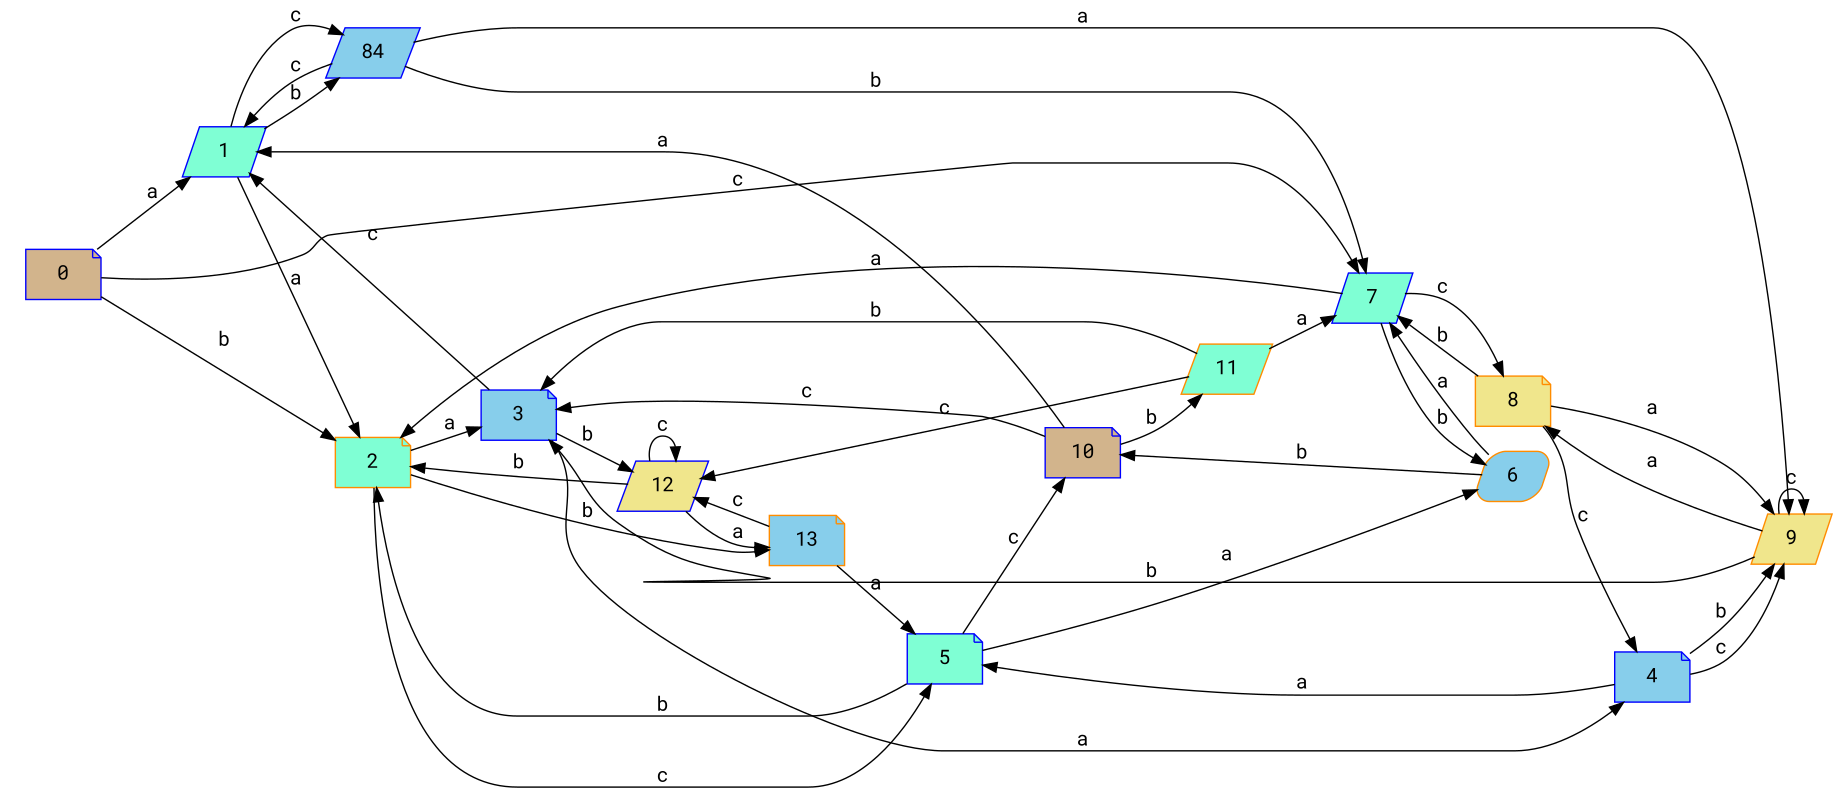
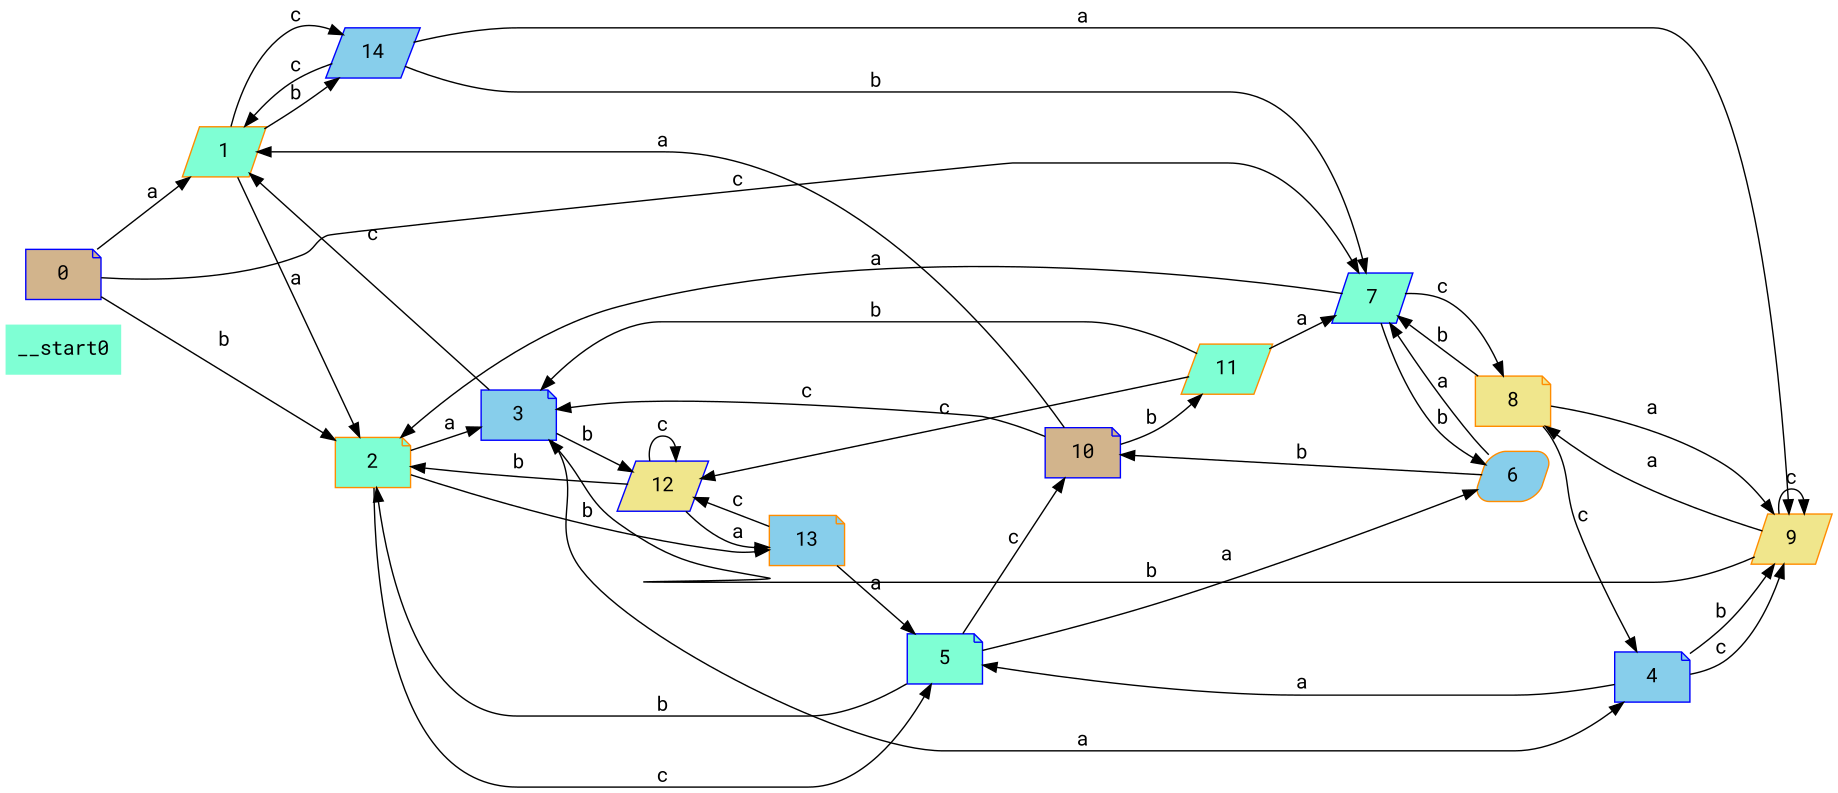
node "84": label "84" -> "14"
node "1": color blue -> darkorange
node "__start0": added
